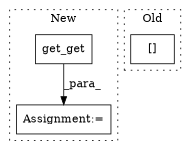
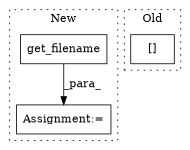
node "get_get": label "get_get" -> "get_filename"
